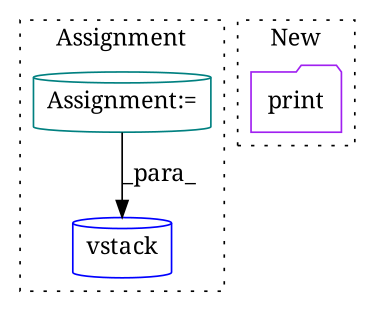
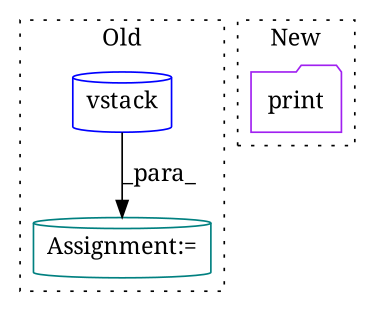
cluster "Assignment": label "Assignment" -> "Old"
edge "Assignment:=" -> "vstack": reversed
